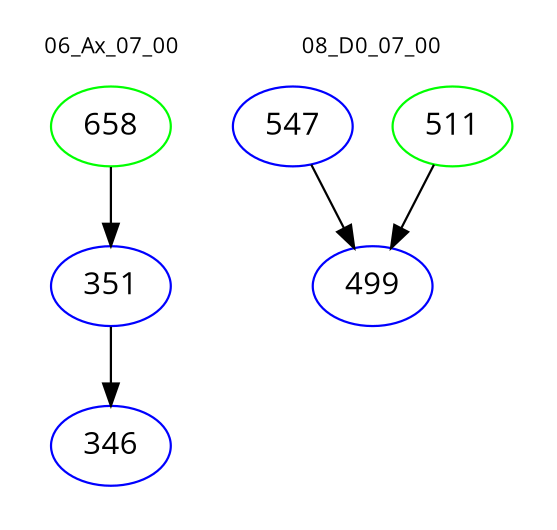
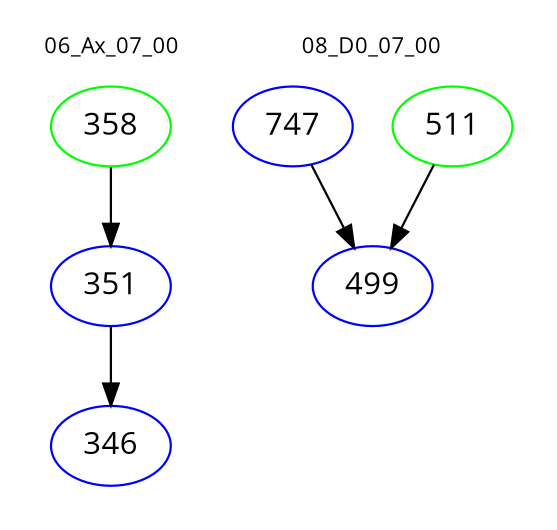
node "658": label "658" -> "358"
node "547": label "547" -> "747"
